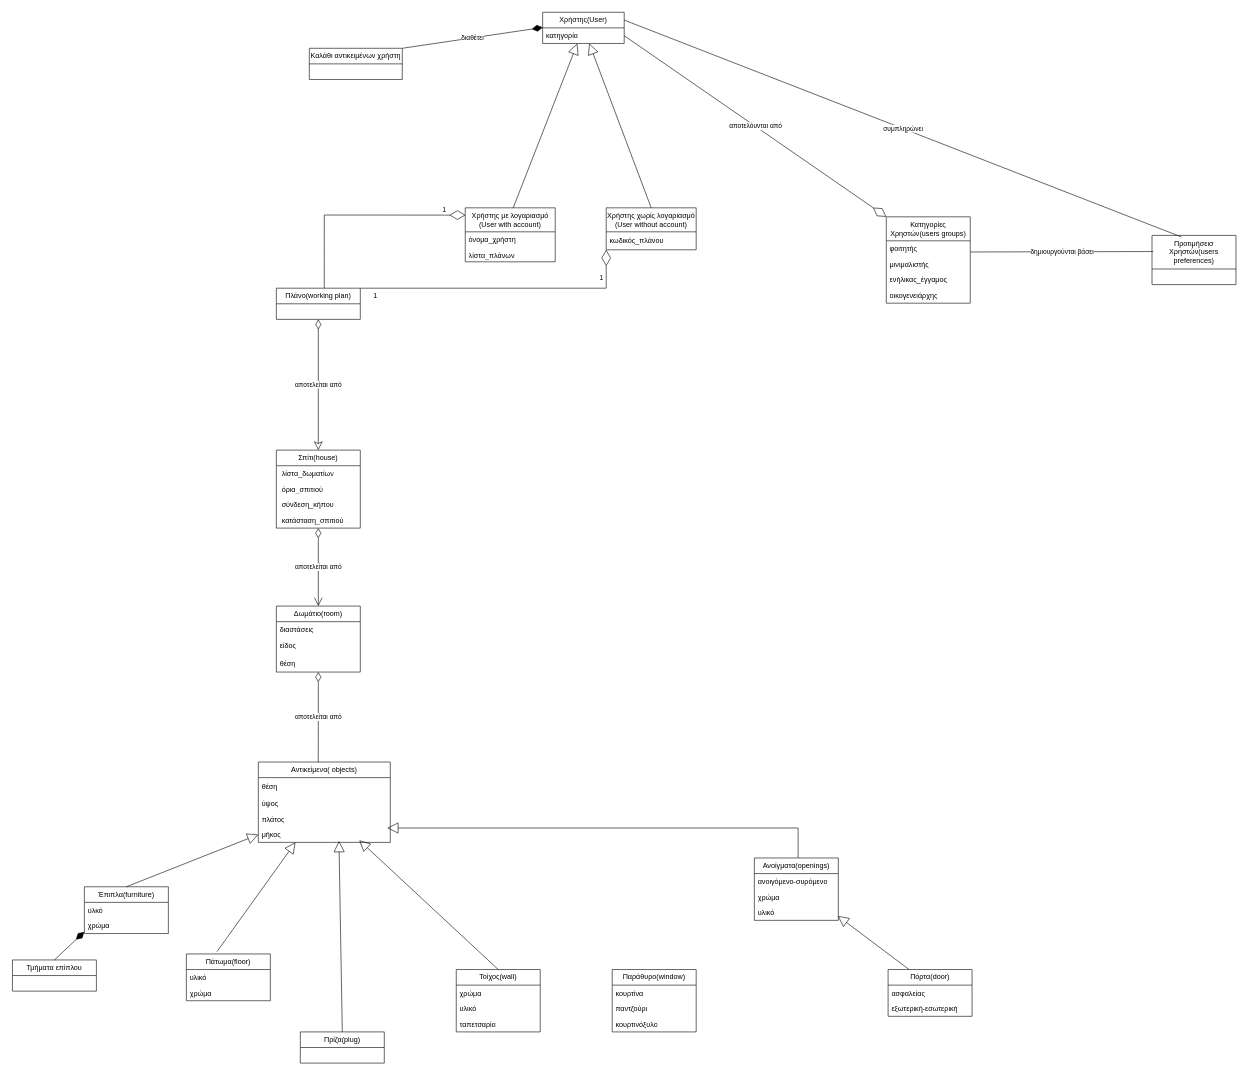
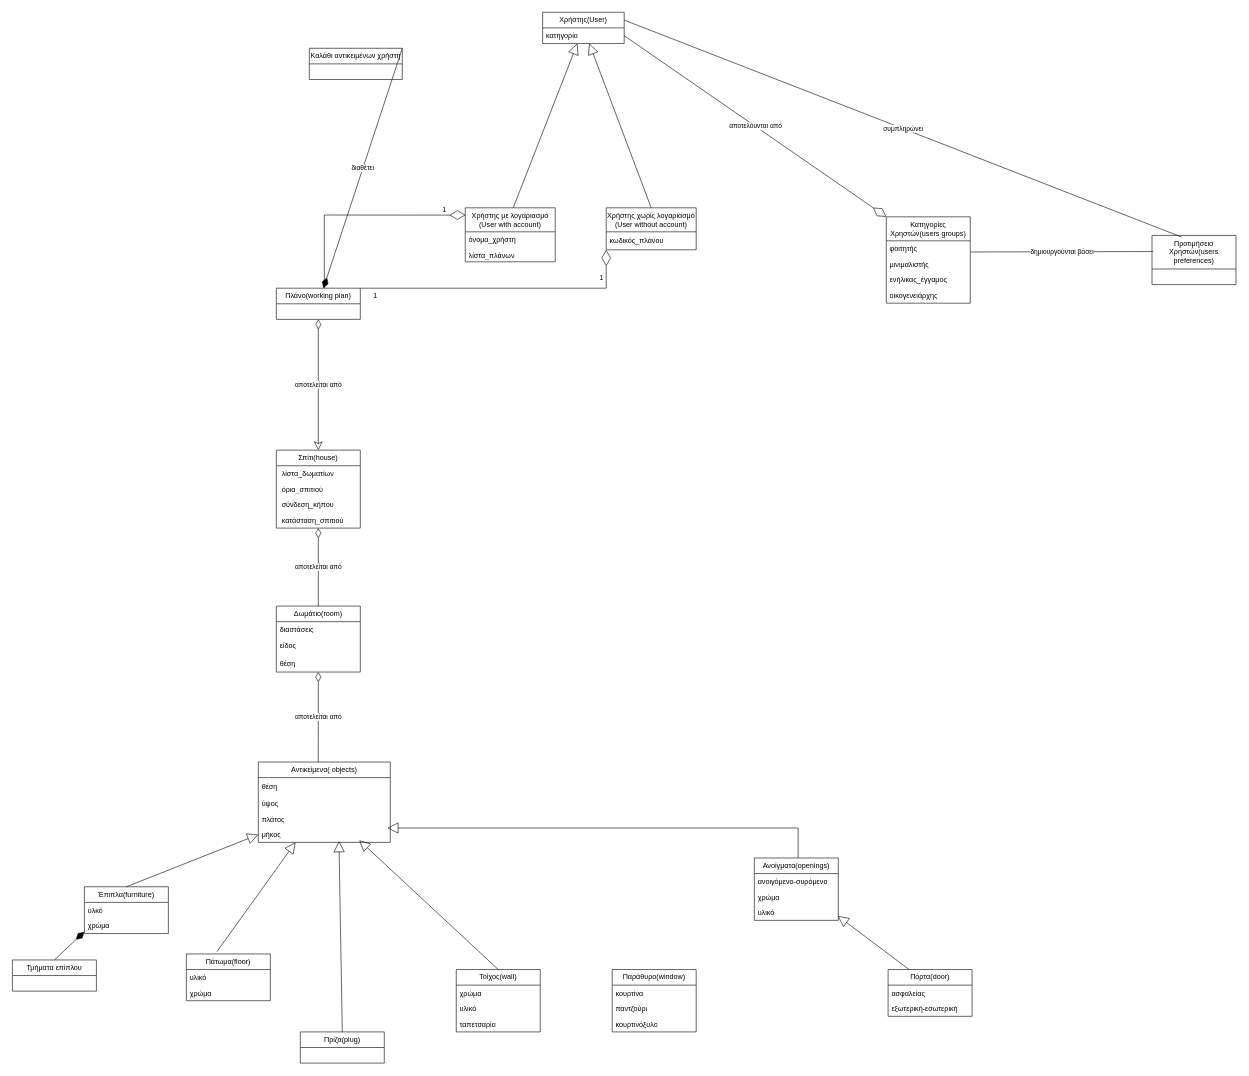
edge "Καλάθι αντικειμένων χρήστη" -> "κατηγορία": now "Καλάθι αντικειμένων χρήστη" -> "Πλάνο(working plan)"
edge "κατάσταση_σπιτιού" -- "Δωμάτιο(room)": arrowhead open -> none
